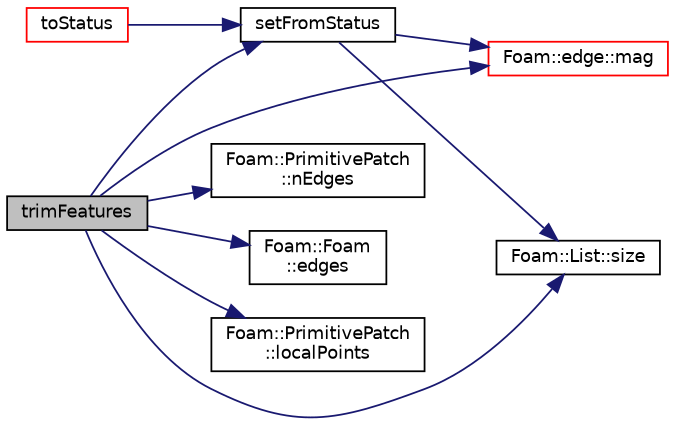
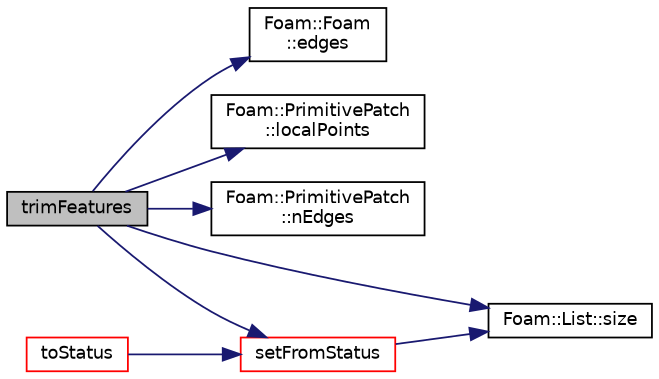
node "setFromStatus": color black -> red
node "Foam::edge::mag": removed
